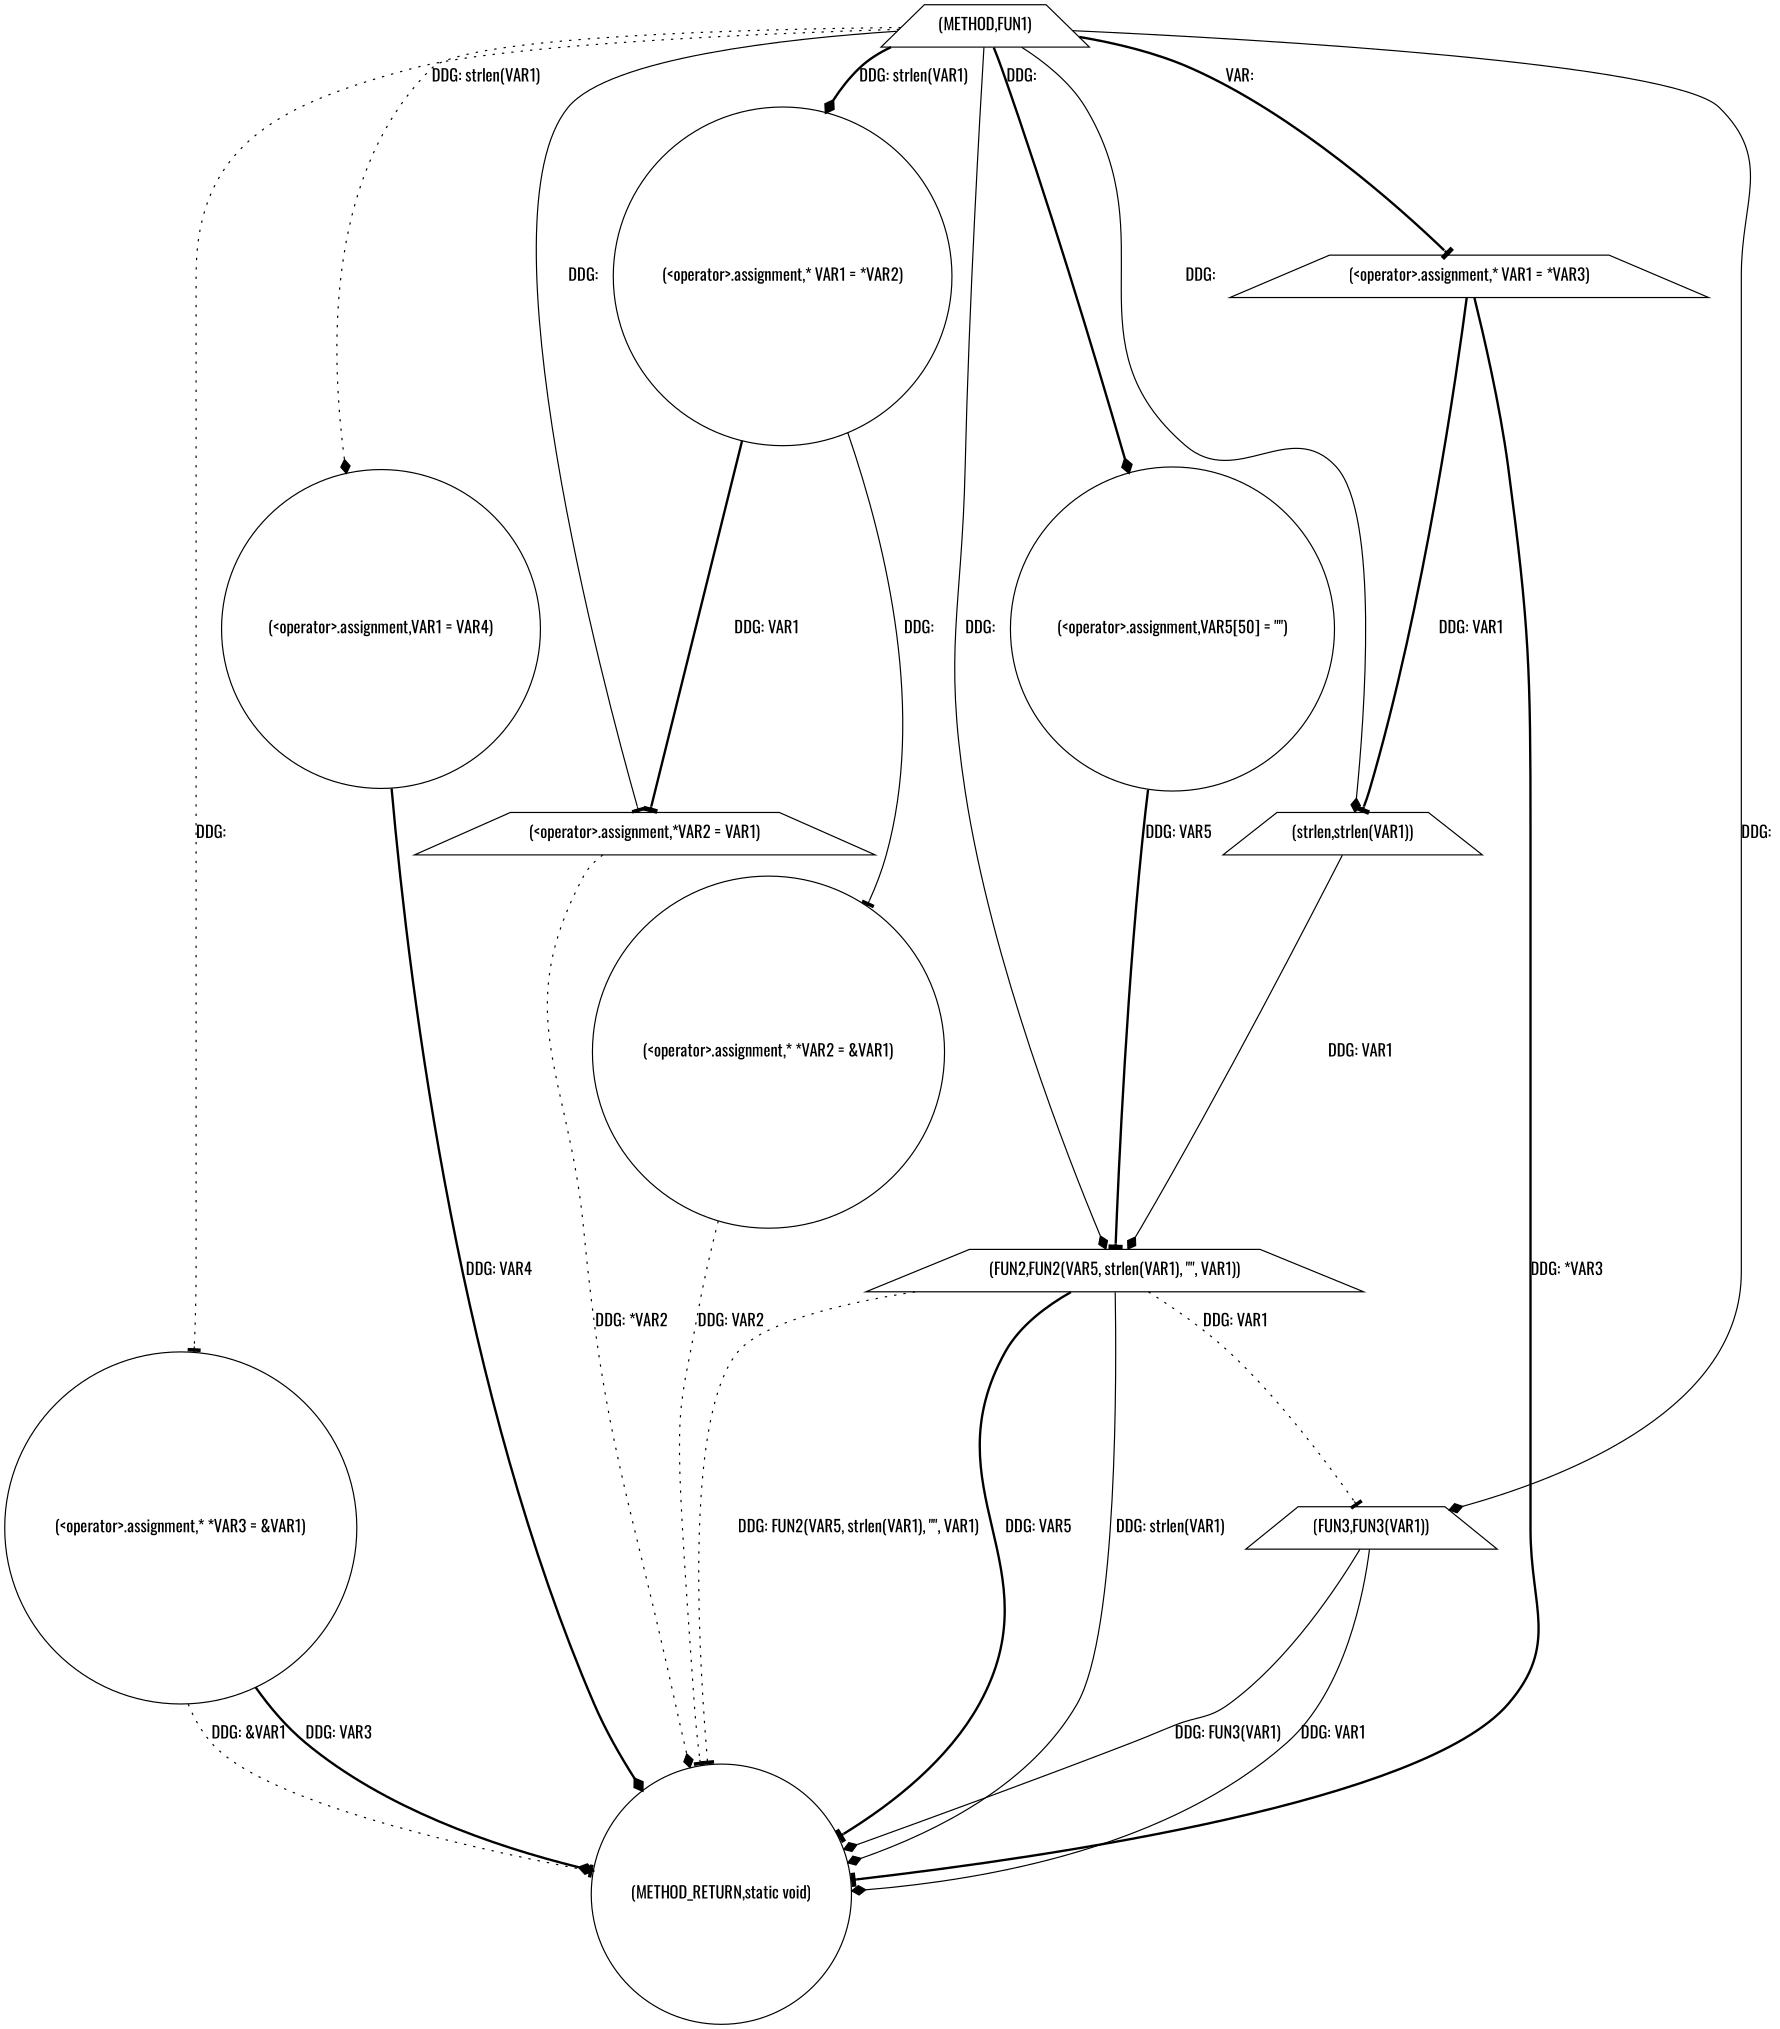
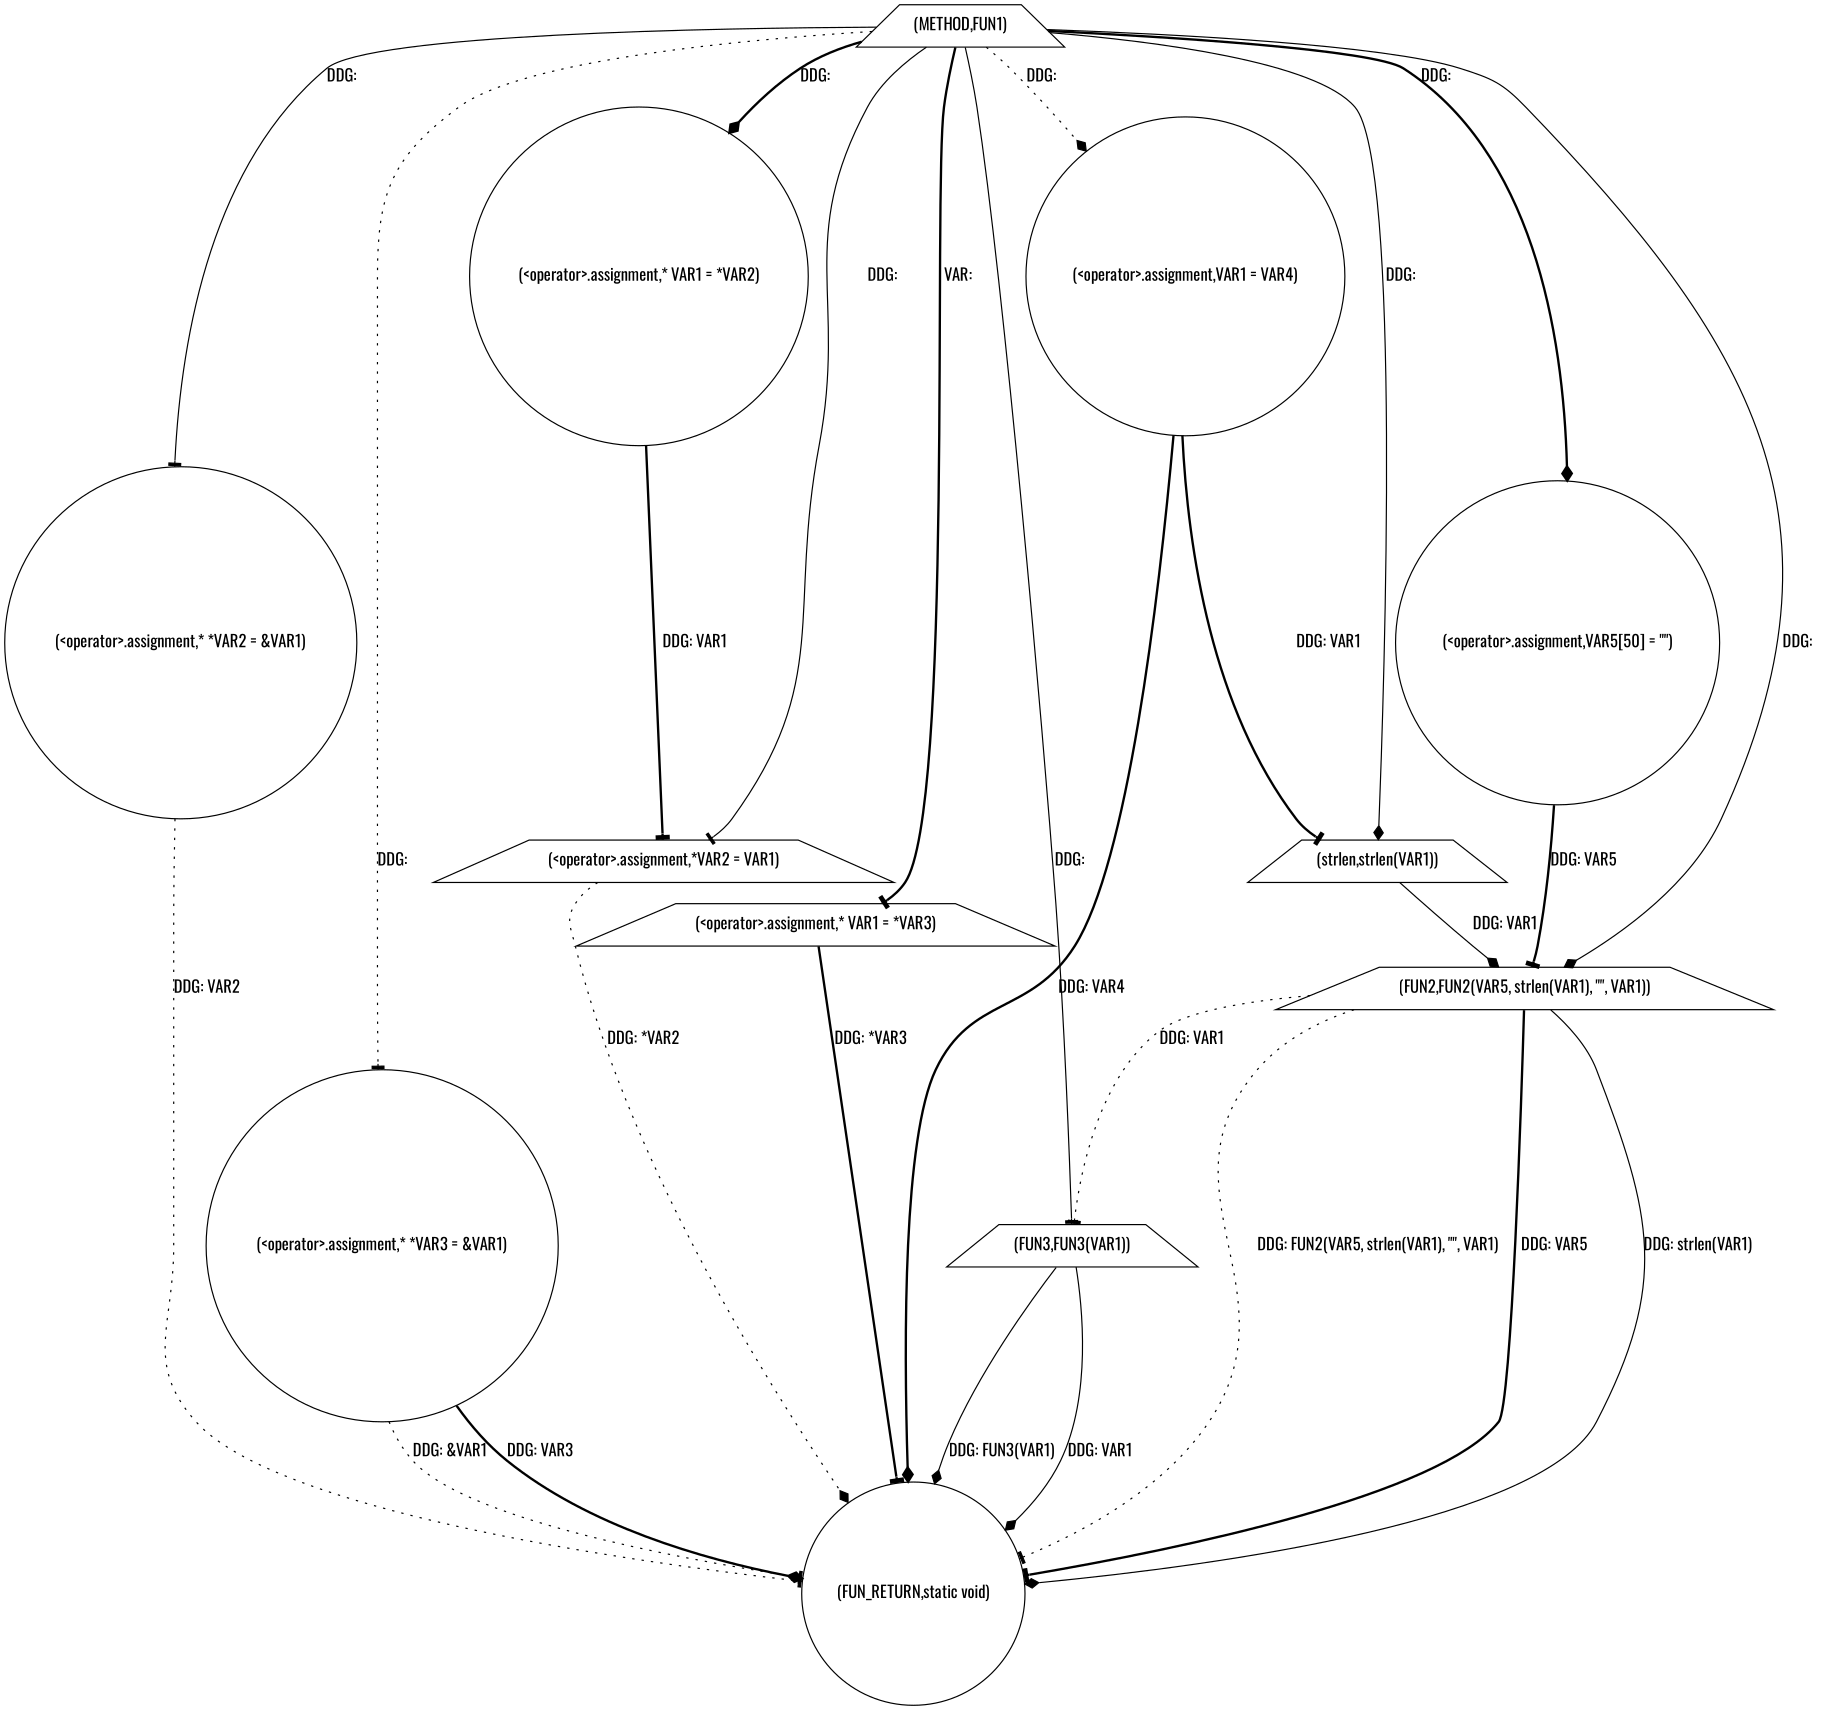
edge "(METHOD,FUN1)" -> "(<operator>.assignment,VAR1 = VAR4)": label "DDG: strlen(VAR1)" -> "DDG: "
edge "(METHOD,FUN1)" -> "(<operator>.assignment,* VAR1 = *VAR2)": label "DDG: strlen(VAR1)" -> "DDG: "
edge "(METHOD,FUN1)" -> "(FUN3,FUN3(VAR1))": arrowhead diamond -> tee
edge "(<operator>.assignment,* VAR1 = *VAR3)" -> "(strlen,strlen(VAR1))": now "(<operator>.assignment,VAR1 = VAR4)" -> "(strlen,strlen(VAR1))"
edge "(<operator>.assignment,* VAR1 = *VAR2)" -> "(<operator>.assignment,* *VAR2 = &VAR1)": now "(METHOD,FUN1)" -> "(<operator>.assignment,* *VAR2 = &VAR1)"
node "(METHOD_RETURN,static void)": label "(METHOD_RETURN,static void)" -> "(FUN_RETURN,static void)"
